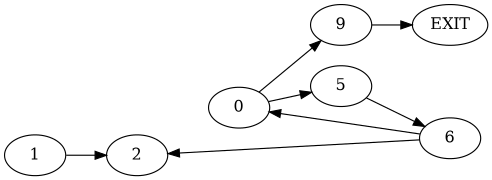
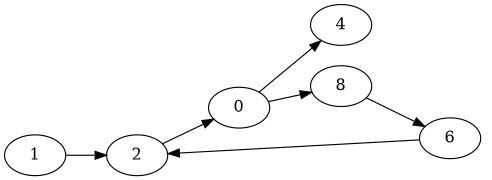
node "9": label "9" -> "4"
node "EXIT": removed
node "5": label "5" -> "8"
edge "6" -> "0": now "2" -> "0"
